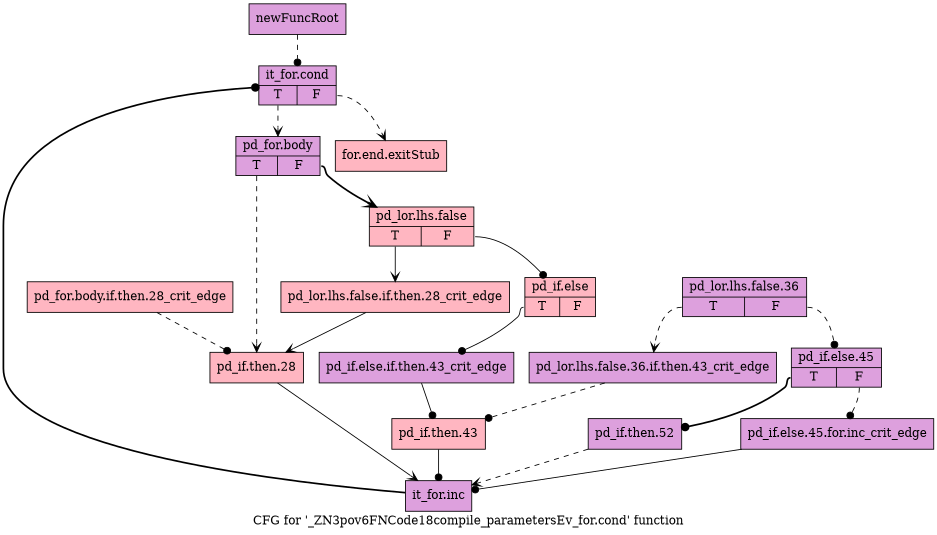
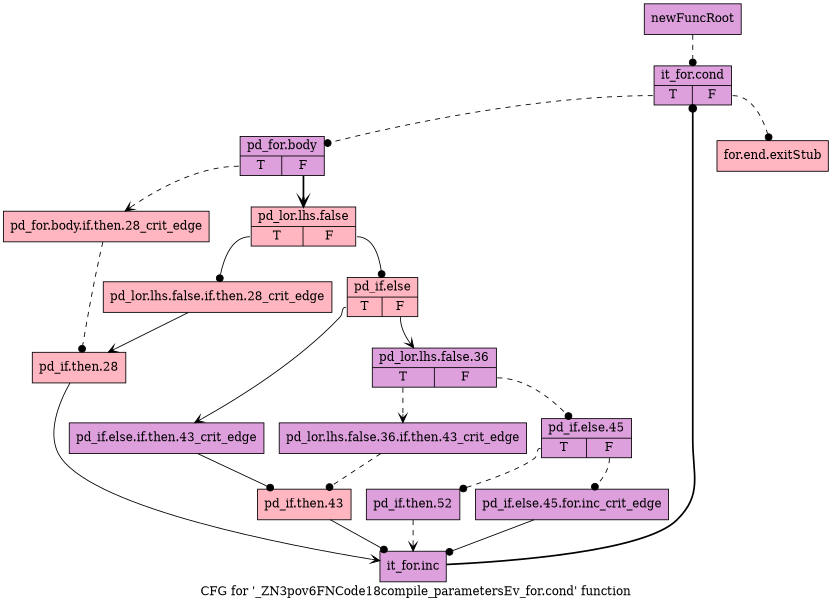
edge "it_for.cond" -> "for.end.exitStub": arrowhead vee -> dot
edge "it_for.cond" -> "pd_for.body": arrowhead vee -> dot
edge "pd_for.body" -> "pd_if.then.28": now "pd_for.body" -> "pd_for.body.if.then.28_crit_edge"
edge "pd_lor.lhs.false" -> "pd_lor.lhs.false.if.then.28_crit_edge": arrowhead vee -> dot
edge "pd_if.else" -> "pd_lor.lhs.false.36": added
edge "pd_if.else" -> "pd_if.else.if.then.43_crit_edge": arrowhead dot -> vee
edge "pd_if.else.45" -> "pd_if.then.52": style bold -> dashed
